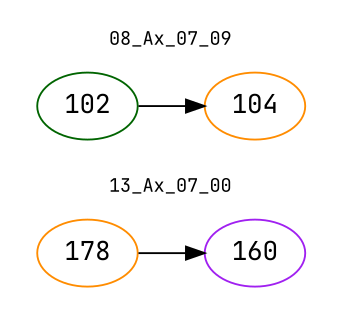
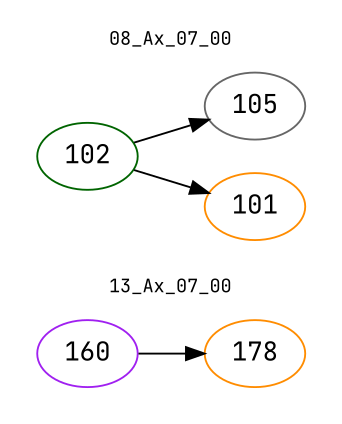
cluster "08_Ax_07_09": label "08_Ax_07_09" -> "08_Ax_07_00"
node "104": label "104" -> "101"
node "105": added
edge "178" -> "160": reversed
